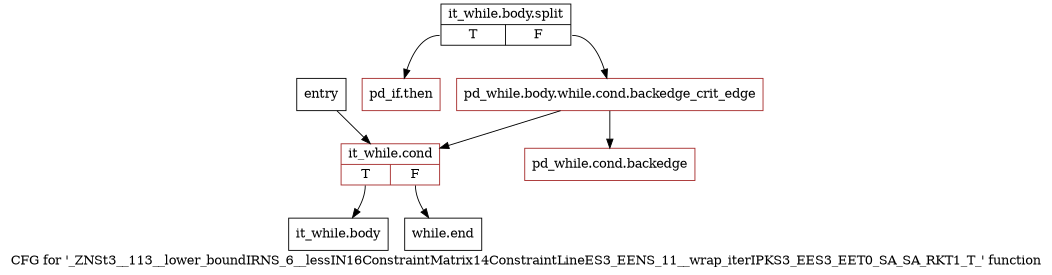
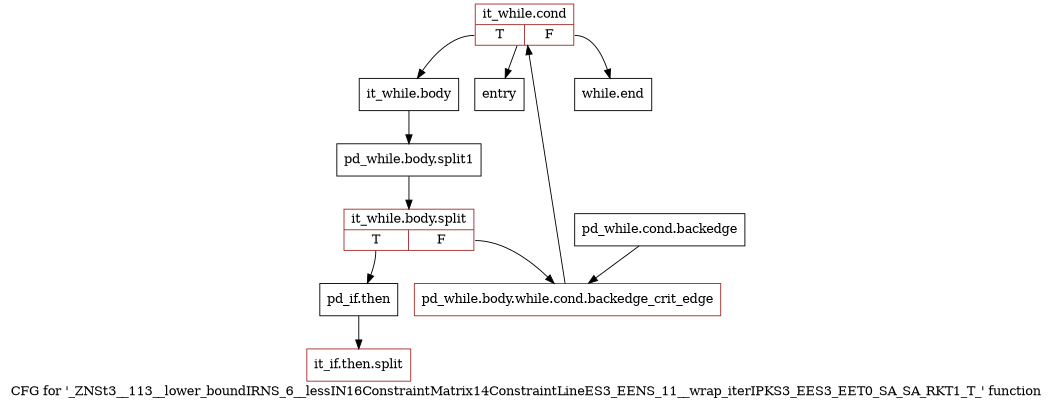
node "it_while.body.split": color black -> brown
node "pd_if.then": color brown -> black
edge "entry" -> "it_while.cond": reversed
edge "pd_while.body.while.cond.backedge_crit_edge" -> "pd_while.cond.backedge": reversed
node "pd_while.body.split1": added
node "pd_while.cond.backedge": color brown -> black
node "it_if.then.split": added
